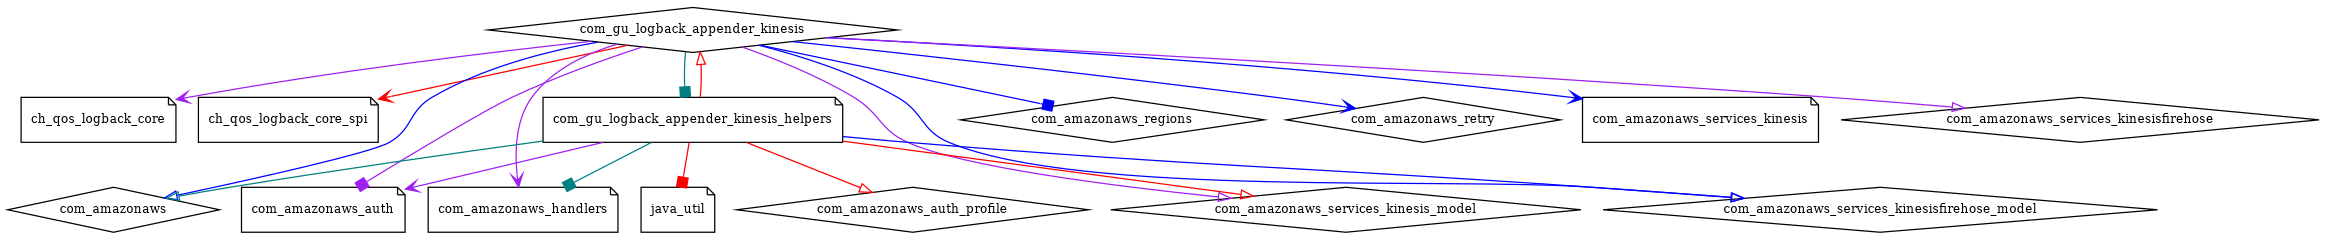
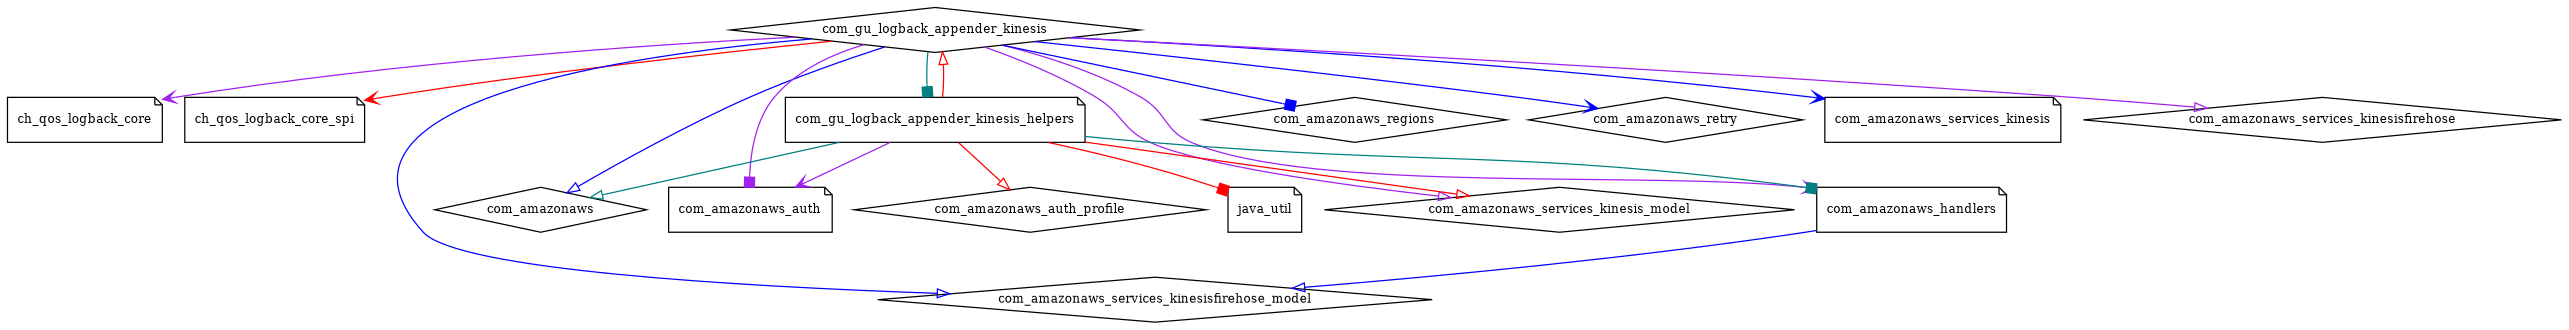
edge "com_gu_logback_appender_kinesis_helpers" -> "com_amazonaws_services_kinesisfirehose_model": now "com_amazonaws_handlers" -> "com_amazonaws_services_kinesisfirehose_model"
